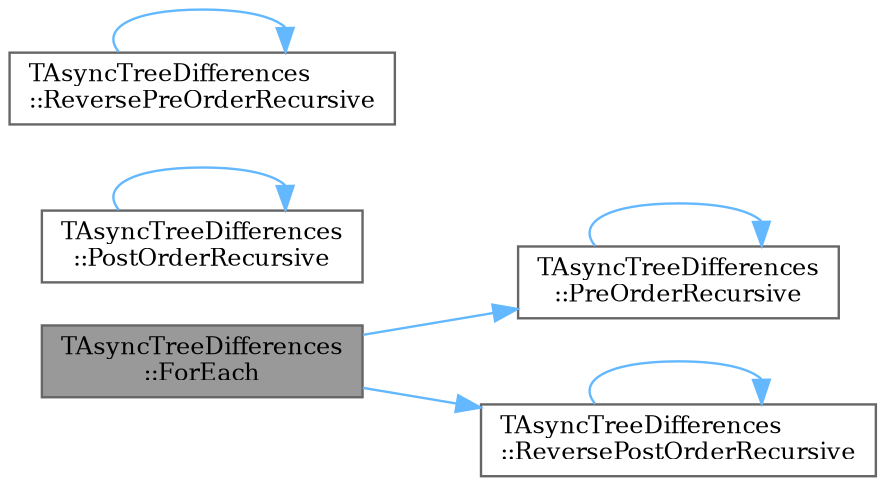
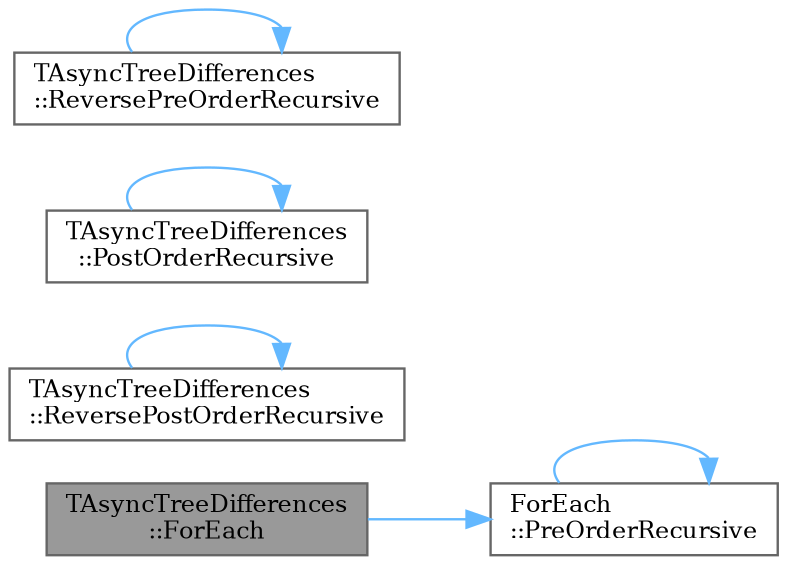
node "TAsyncTreeDifferences ::PreOrderRecursive": label "TAsyncTreeDifferences ::PreOrderRecursive" -> "ForEach ::PreOrderRecursive"
edge "TAsyncTreeDifferences ::ForEach" -> "TAsyncTreeDifferences ::ReversePostOrderRecursive": removed
